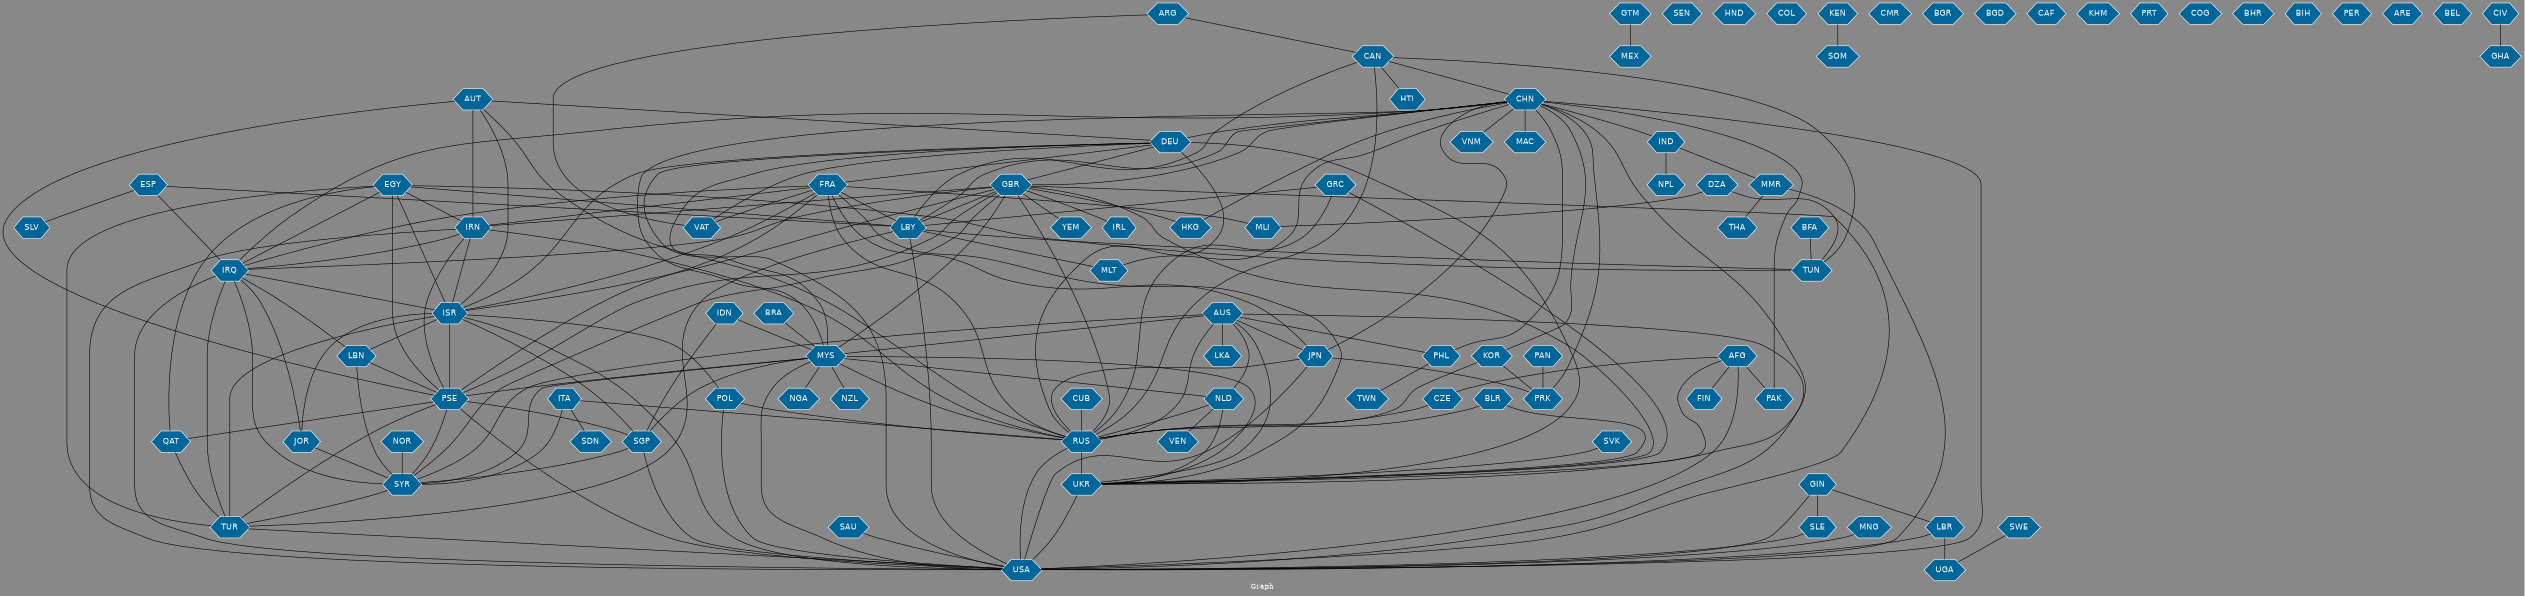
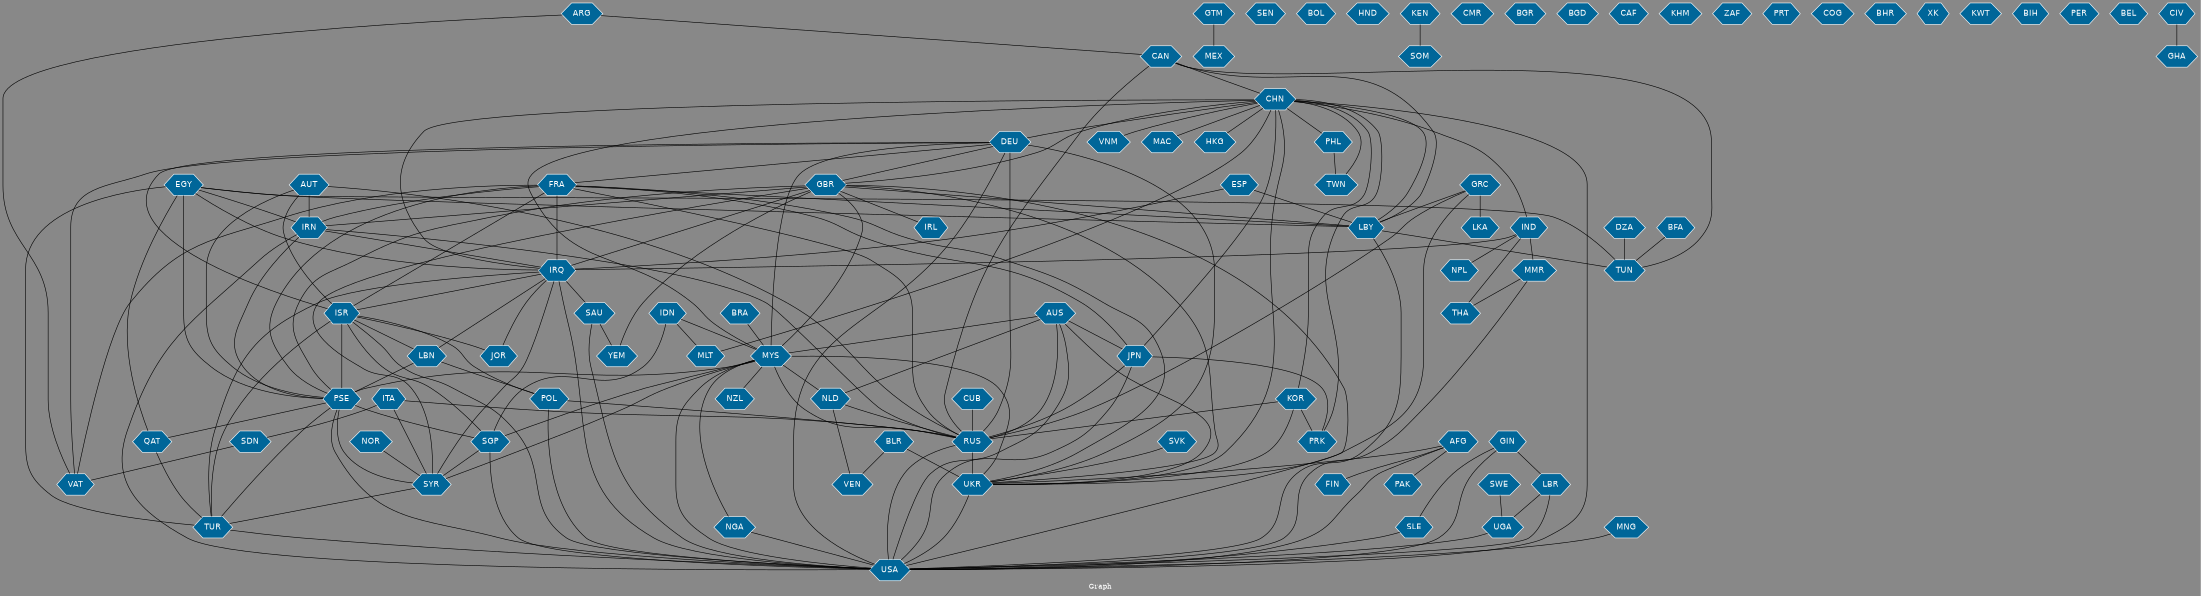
node "BOL": added
node "ZAF": added
node "COL": removed
node "XK": added
node "KWT": added
node "ARE": removed
node "HTI": removed
edge "AUT" -- "DEU": removed
edge "CHN" -- "PAK": now "CHN" -- "TWN"
edge "GBR" -- "HKG": removed
node "SLV": removed
node "MLI": removed
edge "EGY" -- "ISR": removed
edge "LBY" -- "MLT": now "IDN" -- "MLT"
edge "GBR" -- "ISR": removed
edge "IND" -- "IRQ": added
edge "IRN" -- "ISR": removed
edge "IND" -- "THA": added
edge "IRQ" -- "SAU": added
edge "GBR" -- "RUS": removed
edge "SAU" -- "YEM": added
edge "AUS" -- "LKA": now "GRC" -- "LKA"
edge "AUS" -- "PHL": removed
edge "AUS" -- "SYR": removed
node "PAN": removed
node "CZE": removed
edge "LBN" -- "SYR": now "LBN" -- "POL"
edge "BLR" -- "RUS": now "BLR" -- "VEN"
edge "SDN" -- "VAT": added
edge "JOR" -- "SYR": removed
edge "NLD" -- "UKR": now "KOR" -- "UKR"
edge "LBY" -- "TUR": removed
edge "NGA" -- "USA": added
edge "UGA" -- "USA": added
